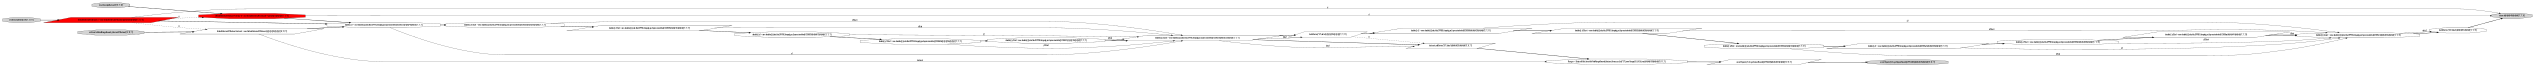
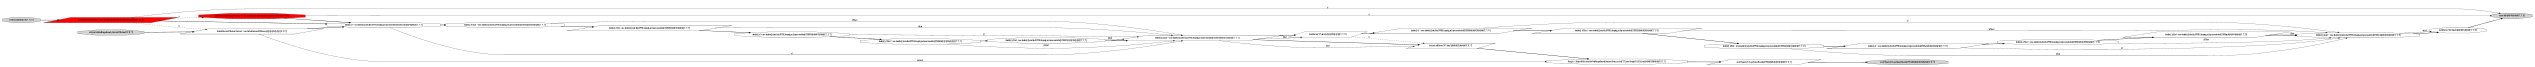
node "createSampleDataset1['0', '1', '0']": removed
